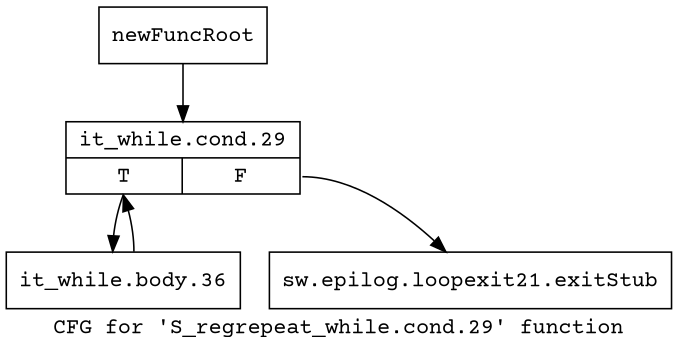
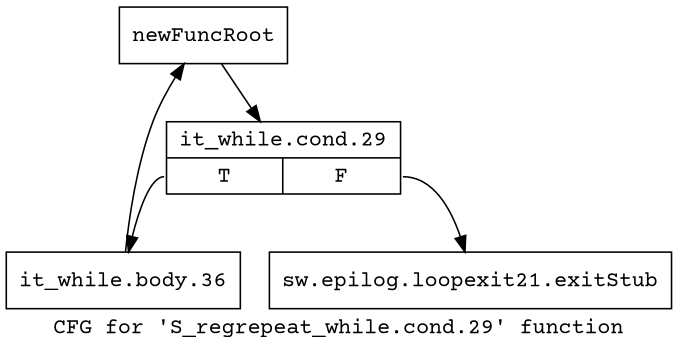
edge "it_while.body.36" -> "it_while.cond.29": now "it_while.body.36" -> "newFuncRoot"
